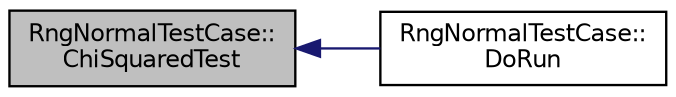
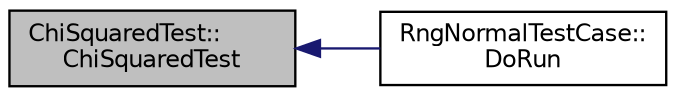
node "RngNormalTestCase:: ChiSquaredTest": label "RngNormalTestCase:: ChiSquaredTest" -> "ChiSquaredTest:: ChiSquaredTest"
